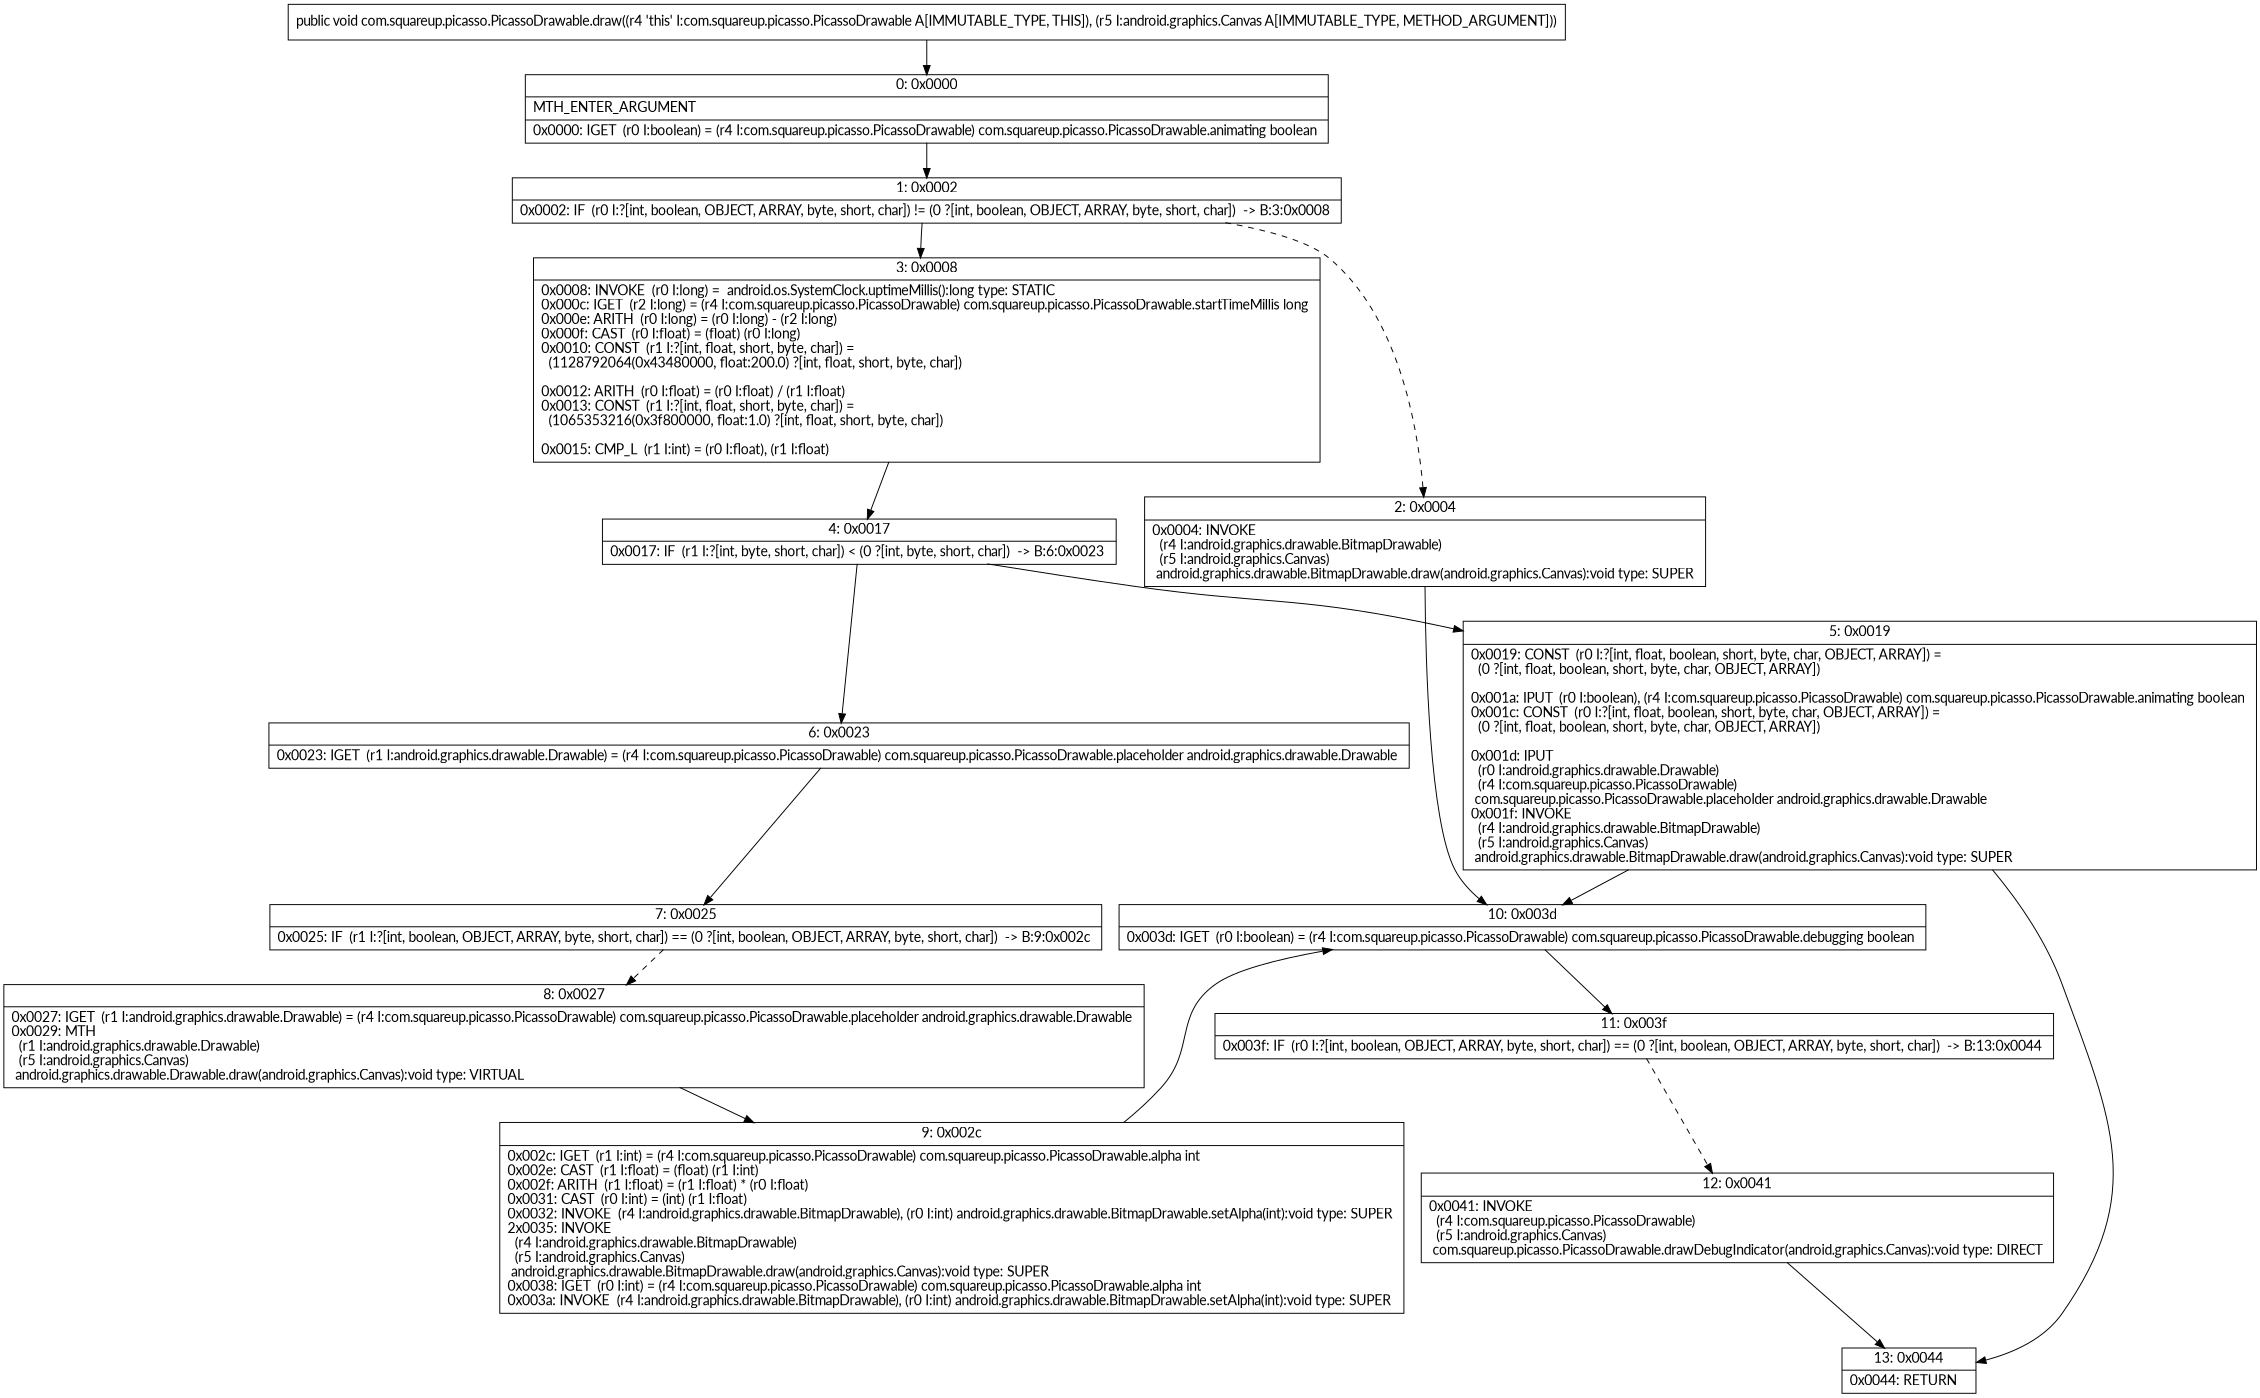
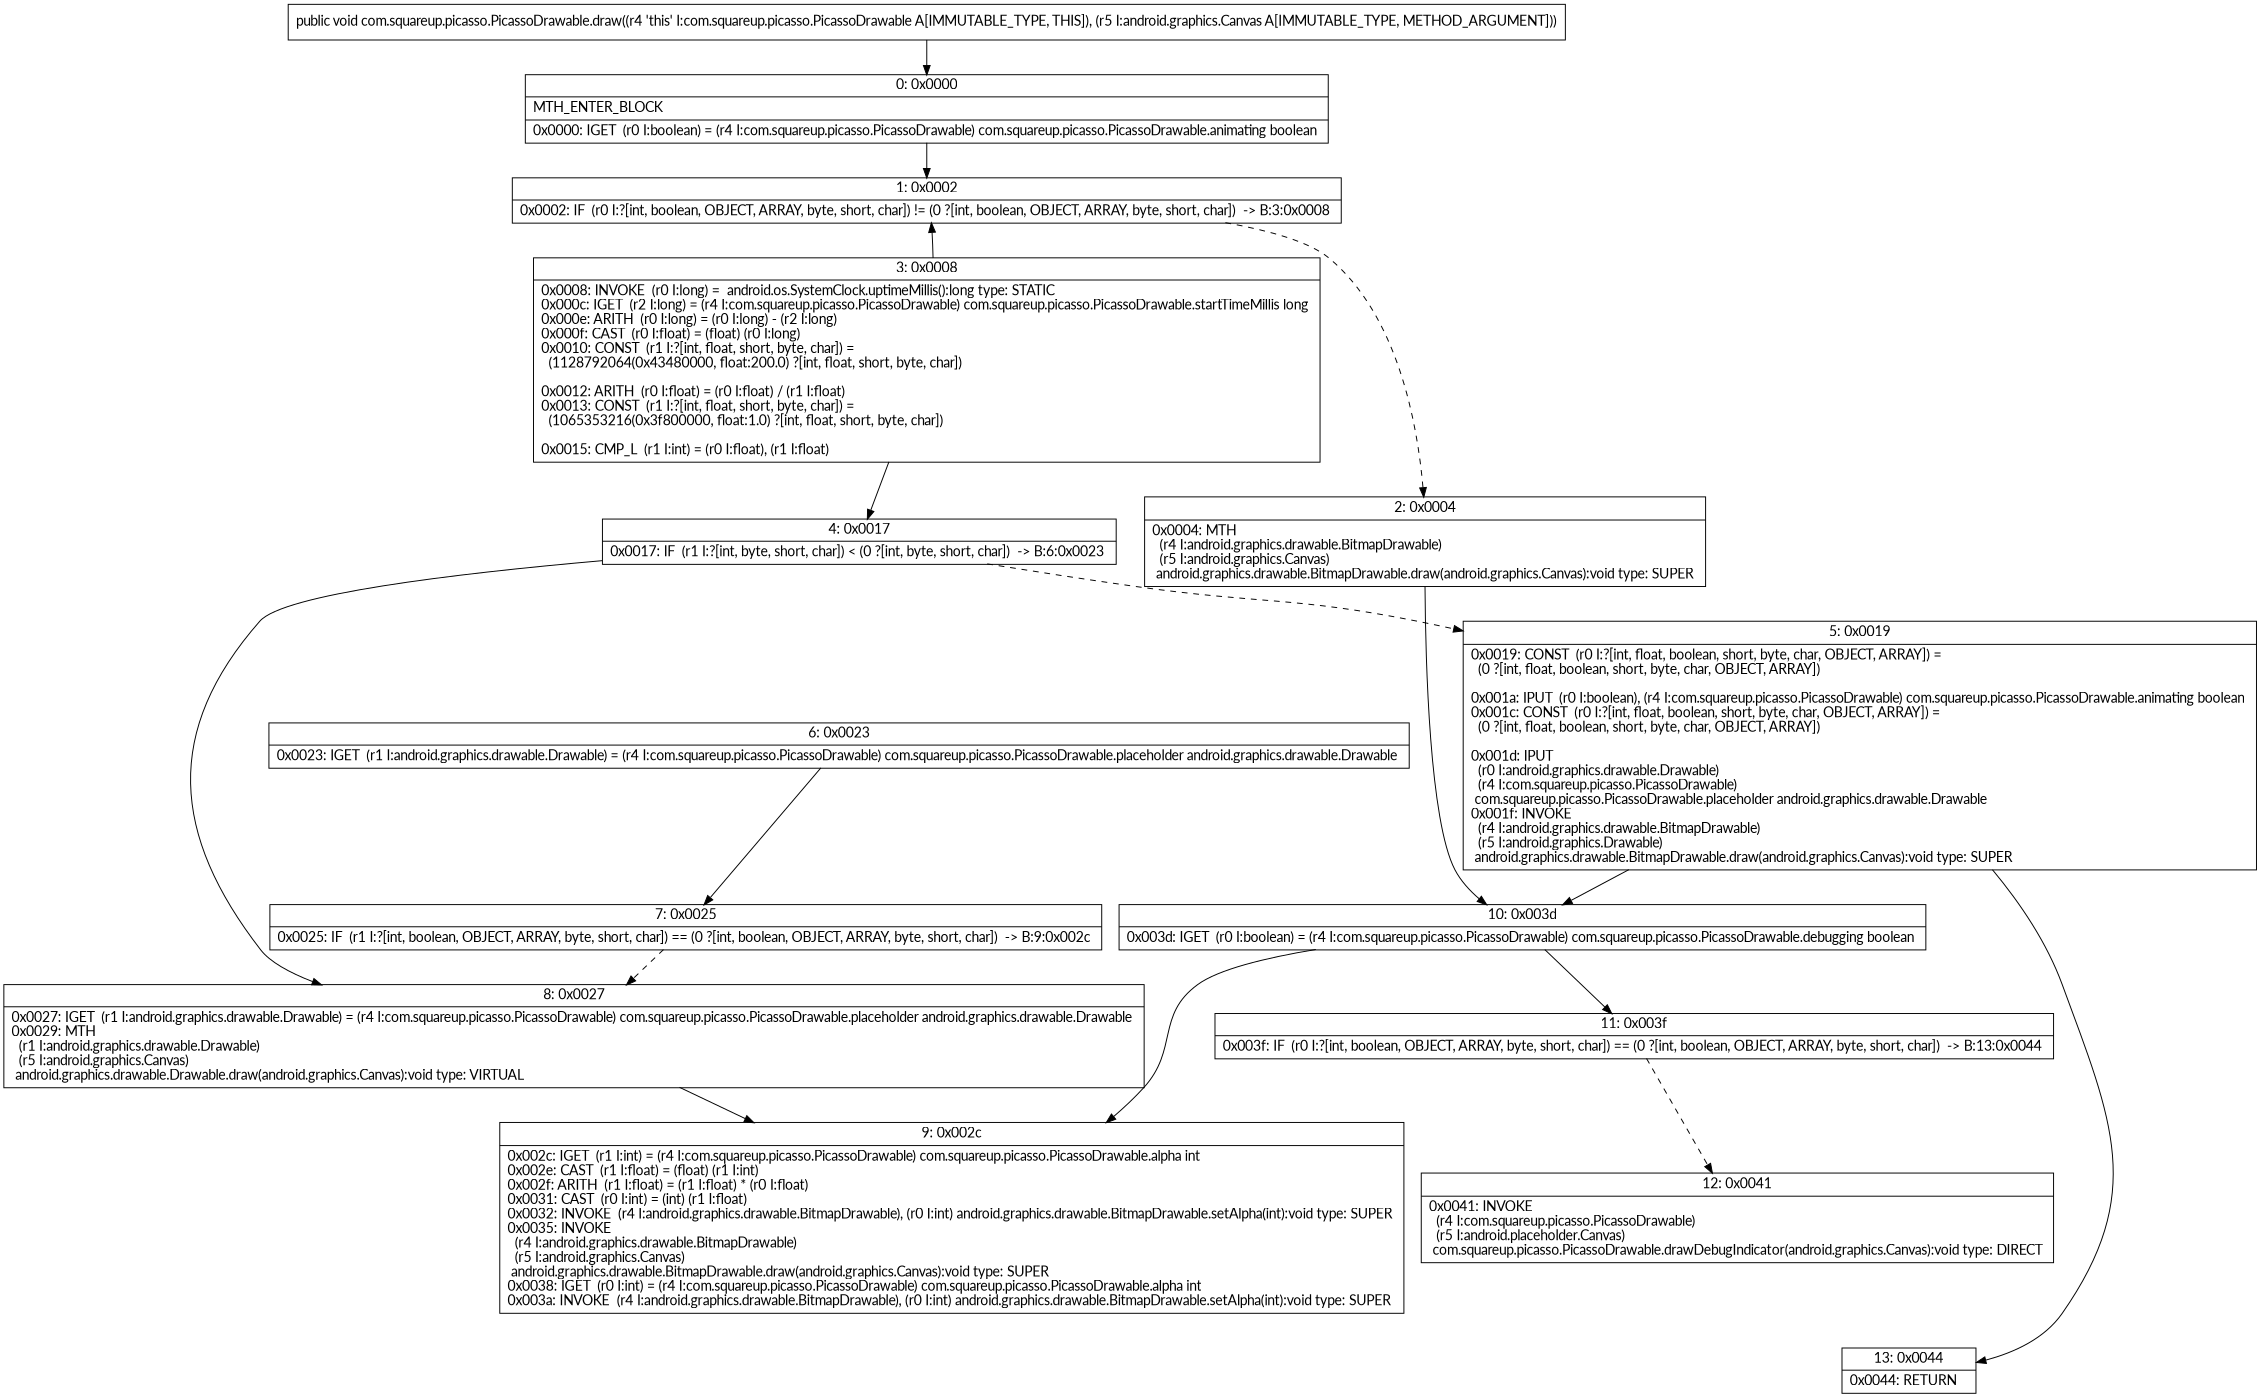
node "0: 0x0000": text "MTH_ENTER_ARGUMENT" -> "MTH_ENTER_BLOCK"
edge "1: 0x0002" -> "3: 0x0008": reversed
node "2: 0x0004": text "0x0004: INVOKE" -> "0x0004: MTH"
edge "4: 0x0017" -> "5: 0x0019": style solid -> dashed
edge "4: 0x0017" -> "6: 0x0023": now "4: 0x0017" -> "8: 0x0027"
node "5: 0x0019": text "(r5 I:android.graphics.Canvas)" -> "(r5 I:android.graphics.Drawable)"
edge "9: 0x002c" -> "10: 0x003d": reversed
node "9: 0x002c": text "2x0035: INVOKE" -> "0x0035: INVOKE"
node "12: 0x0041": text "(r5 I:android.graphics.Canvas)" -> "(r5 I:android.placeholder.Canvas)"
edge "12: 0x0041" -> "13: 0x0044": removed
